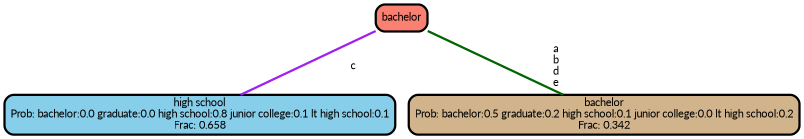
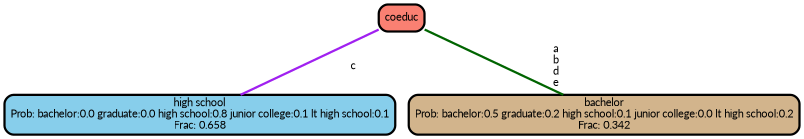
node "bachelor": label "bachelor" -> "coeduc"
